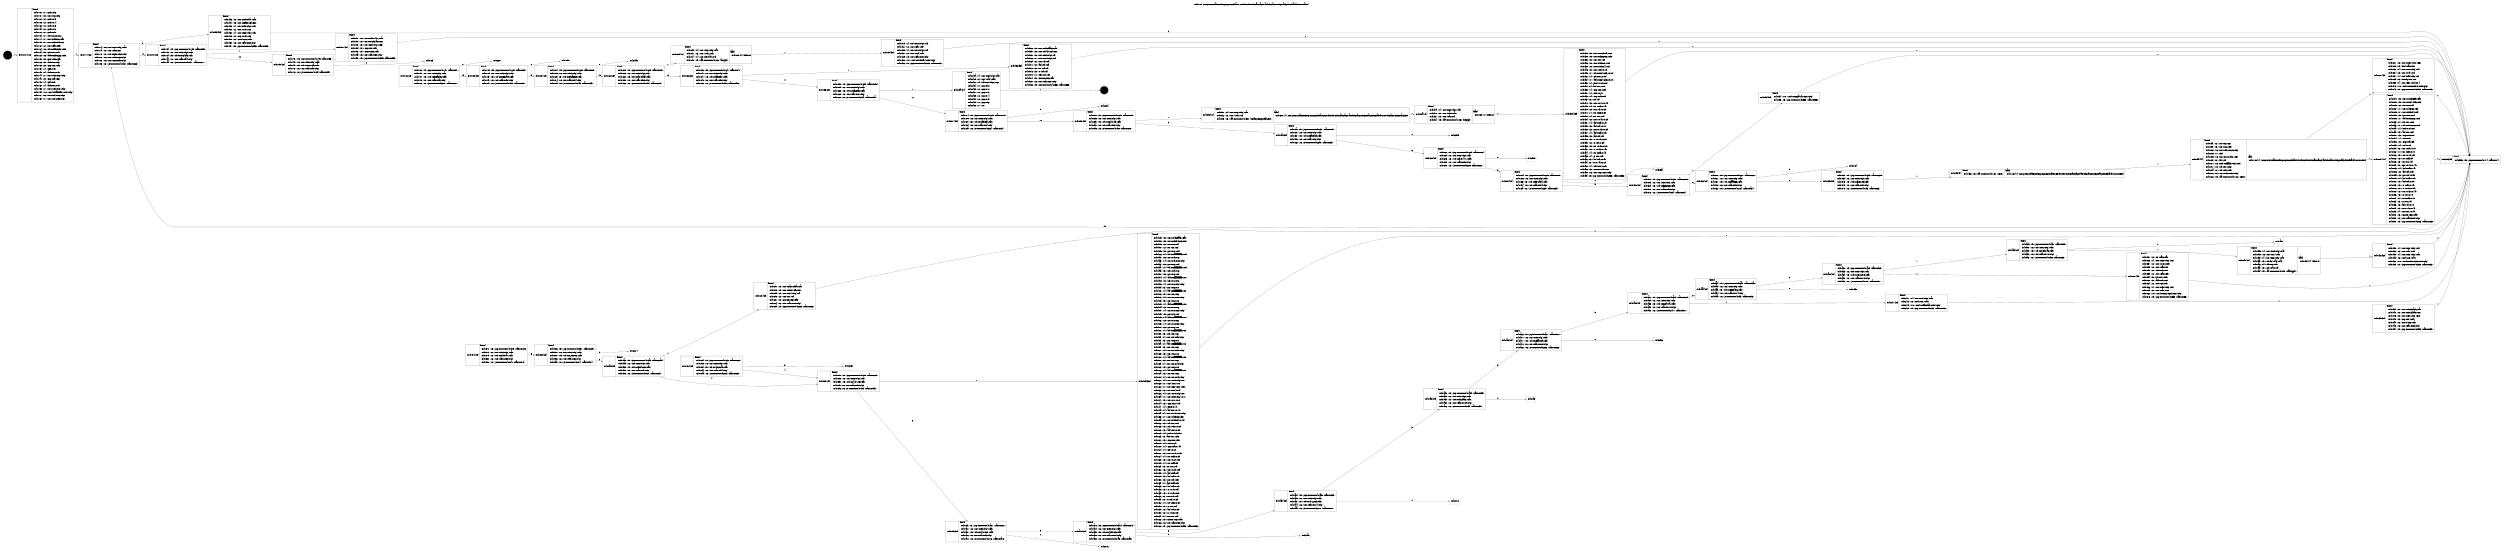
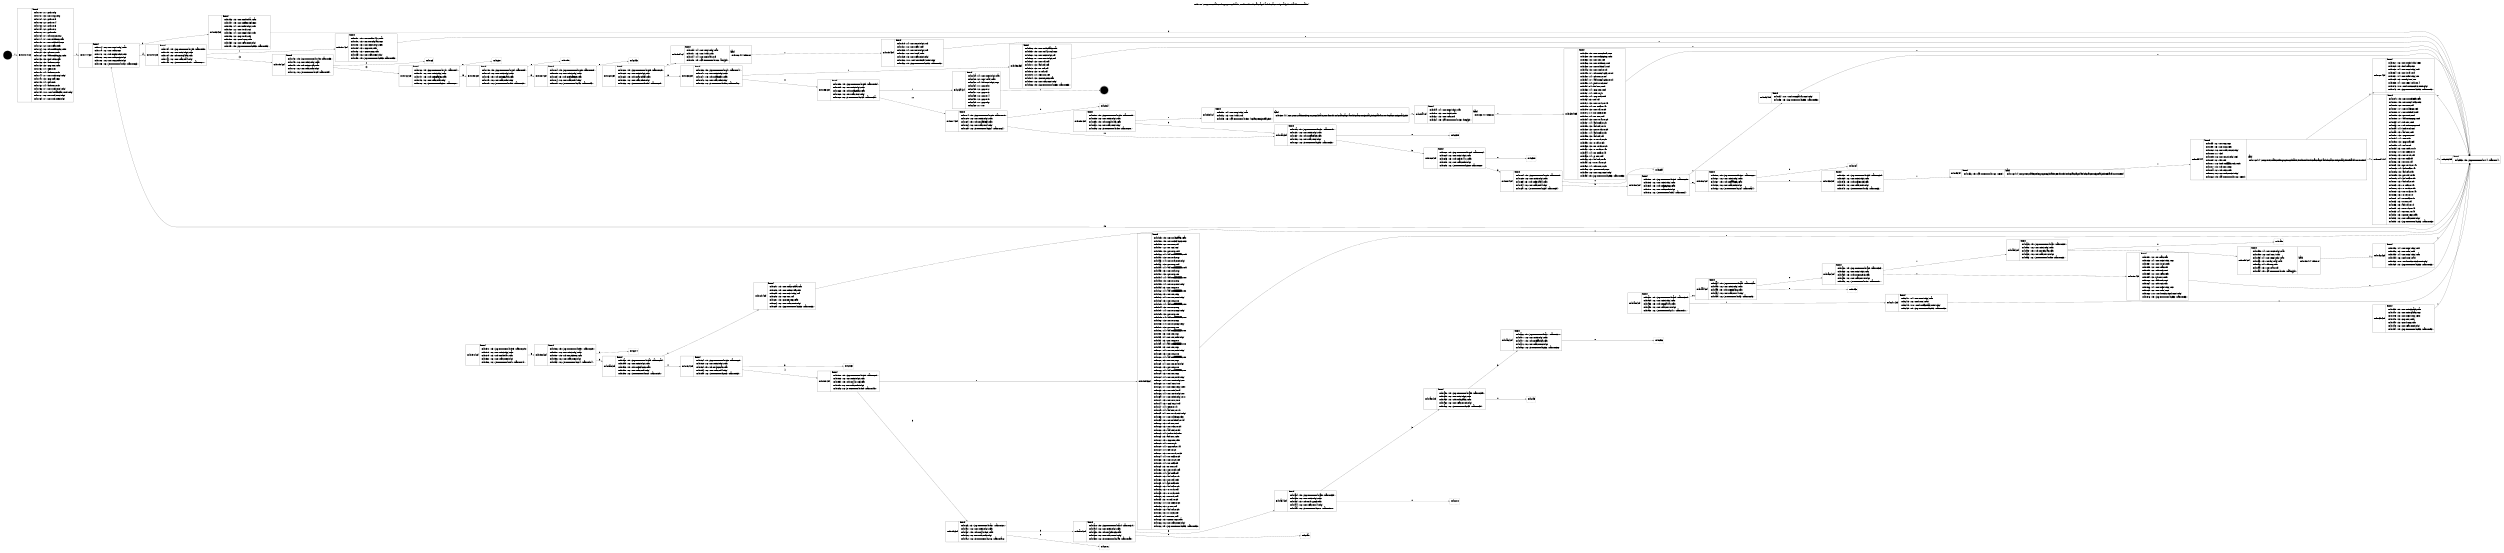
edge "0x4017b0 [28]" -> "0x4017cc [28]": added, label "13"
edge "0x401804 [28]" -> "0x401820 [28]": removed, label "13"
edge "0x401874 [28]" -> "0x401890 [28]": now "0x401874 [28]" -> "0x4018ac [28]"
edge "0x401a6c [28]" -> "0x401a88 [28]": removed, label "3"
edge "0x4019a8 [28]" -> "0x4019e0 [28]": now "0x4019a8 [28]" -> "0x4019c4 [28]"
